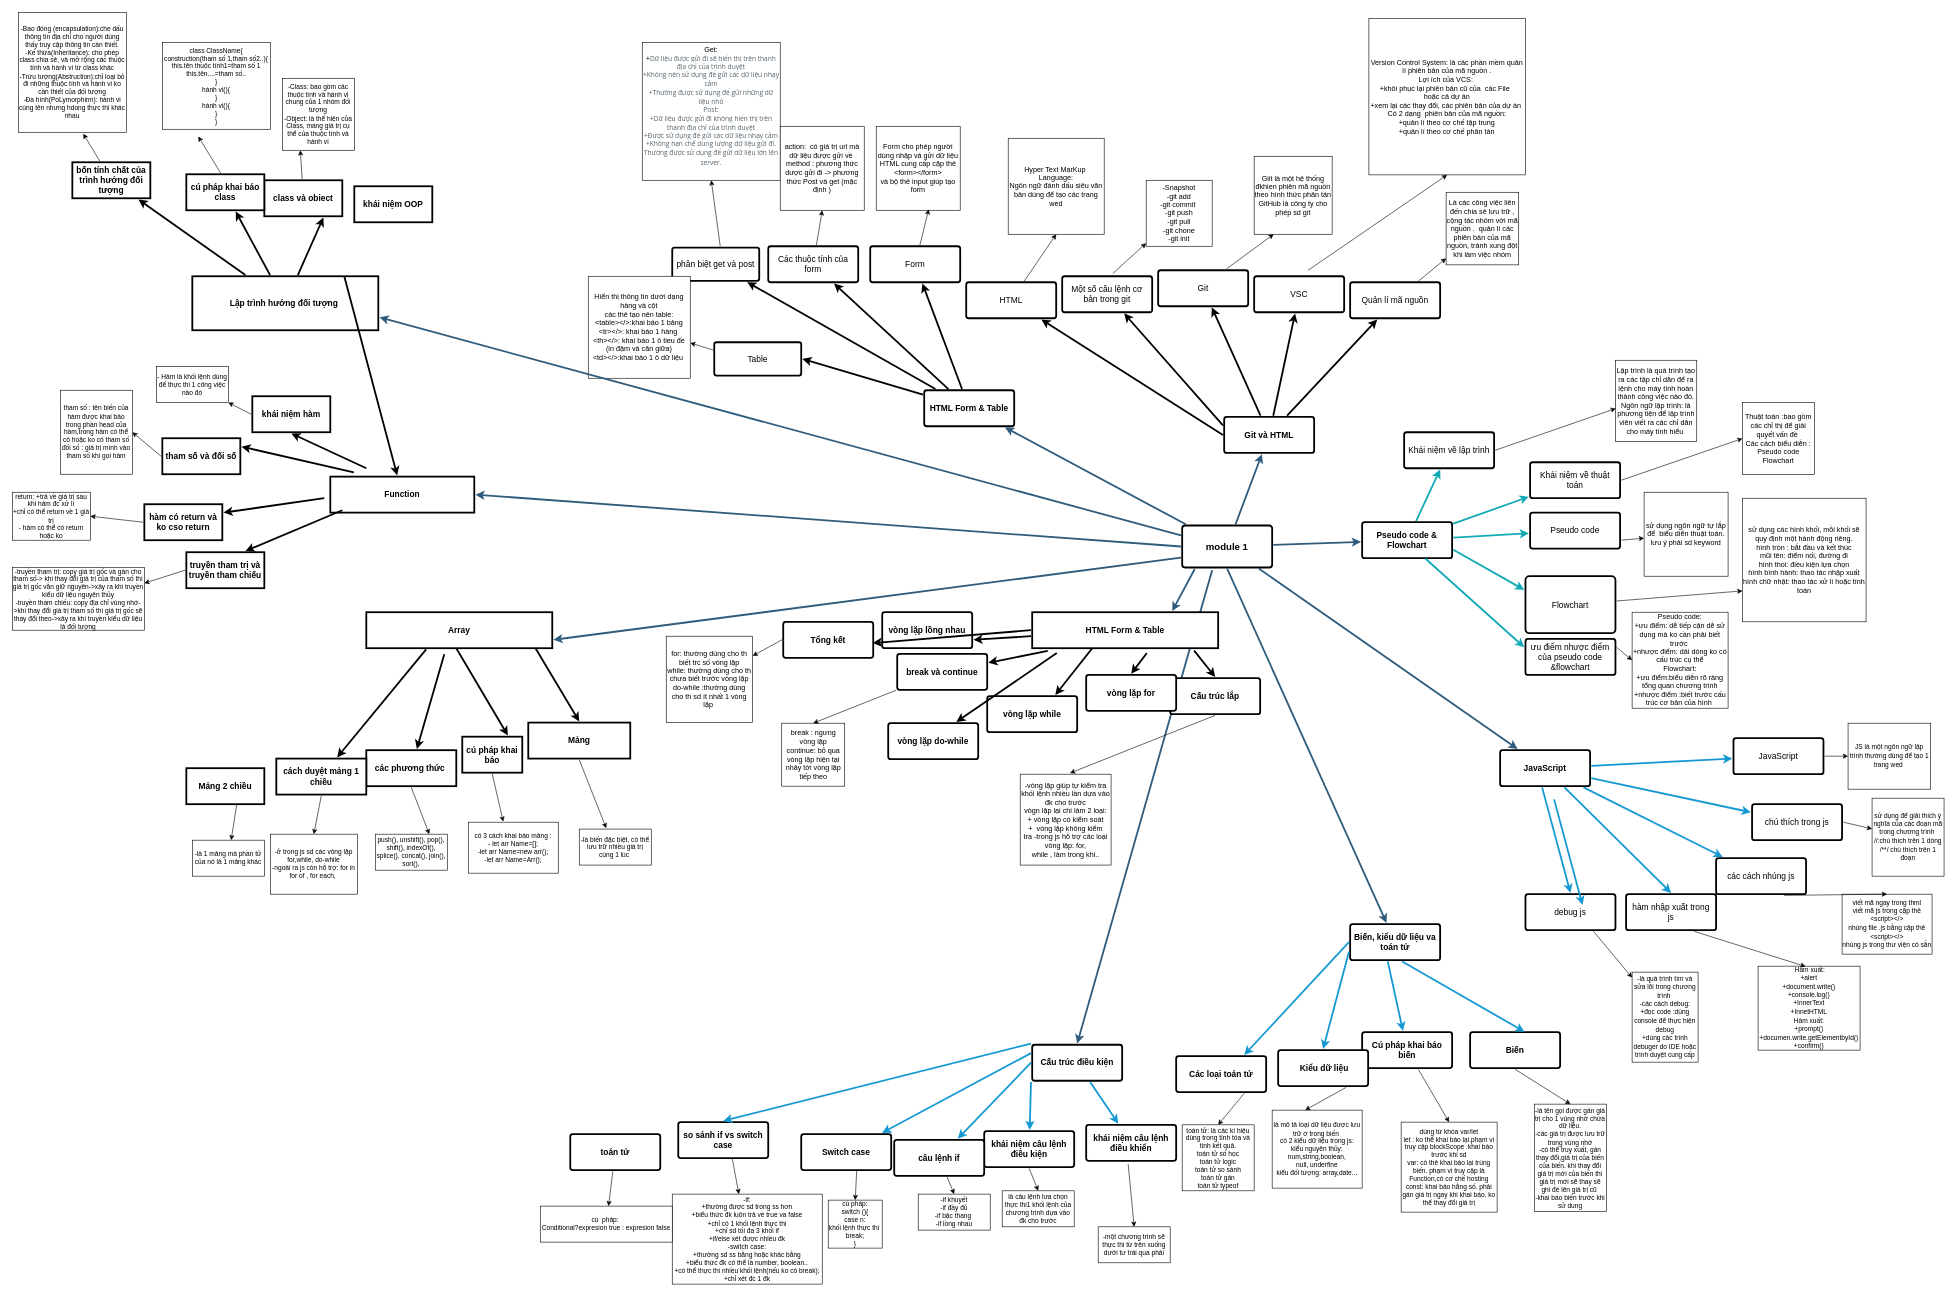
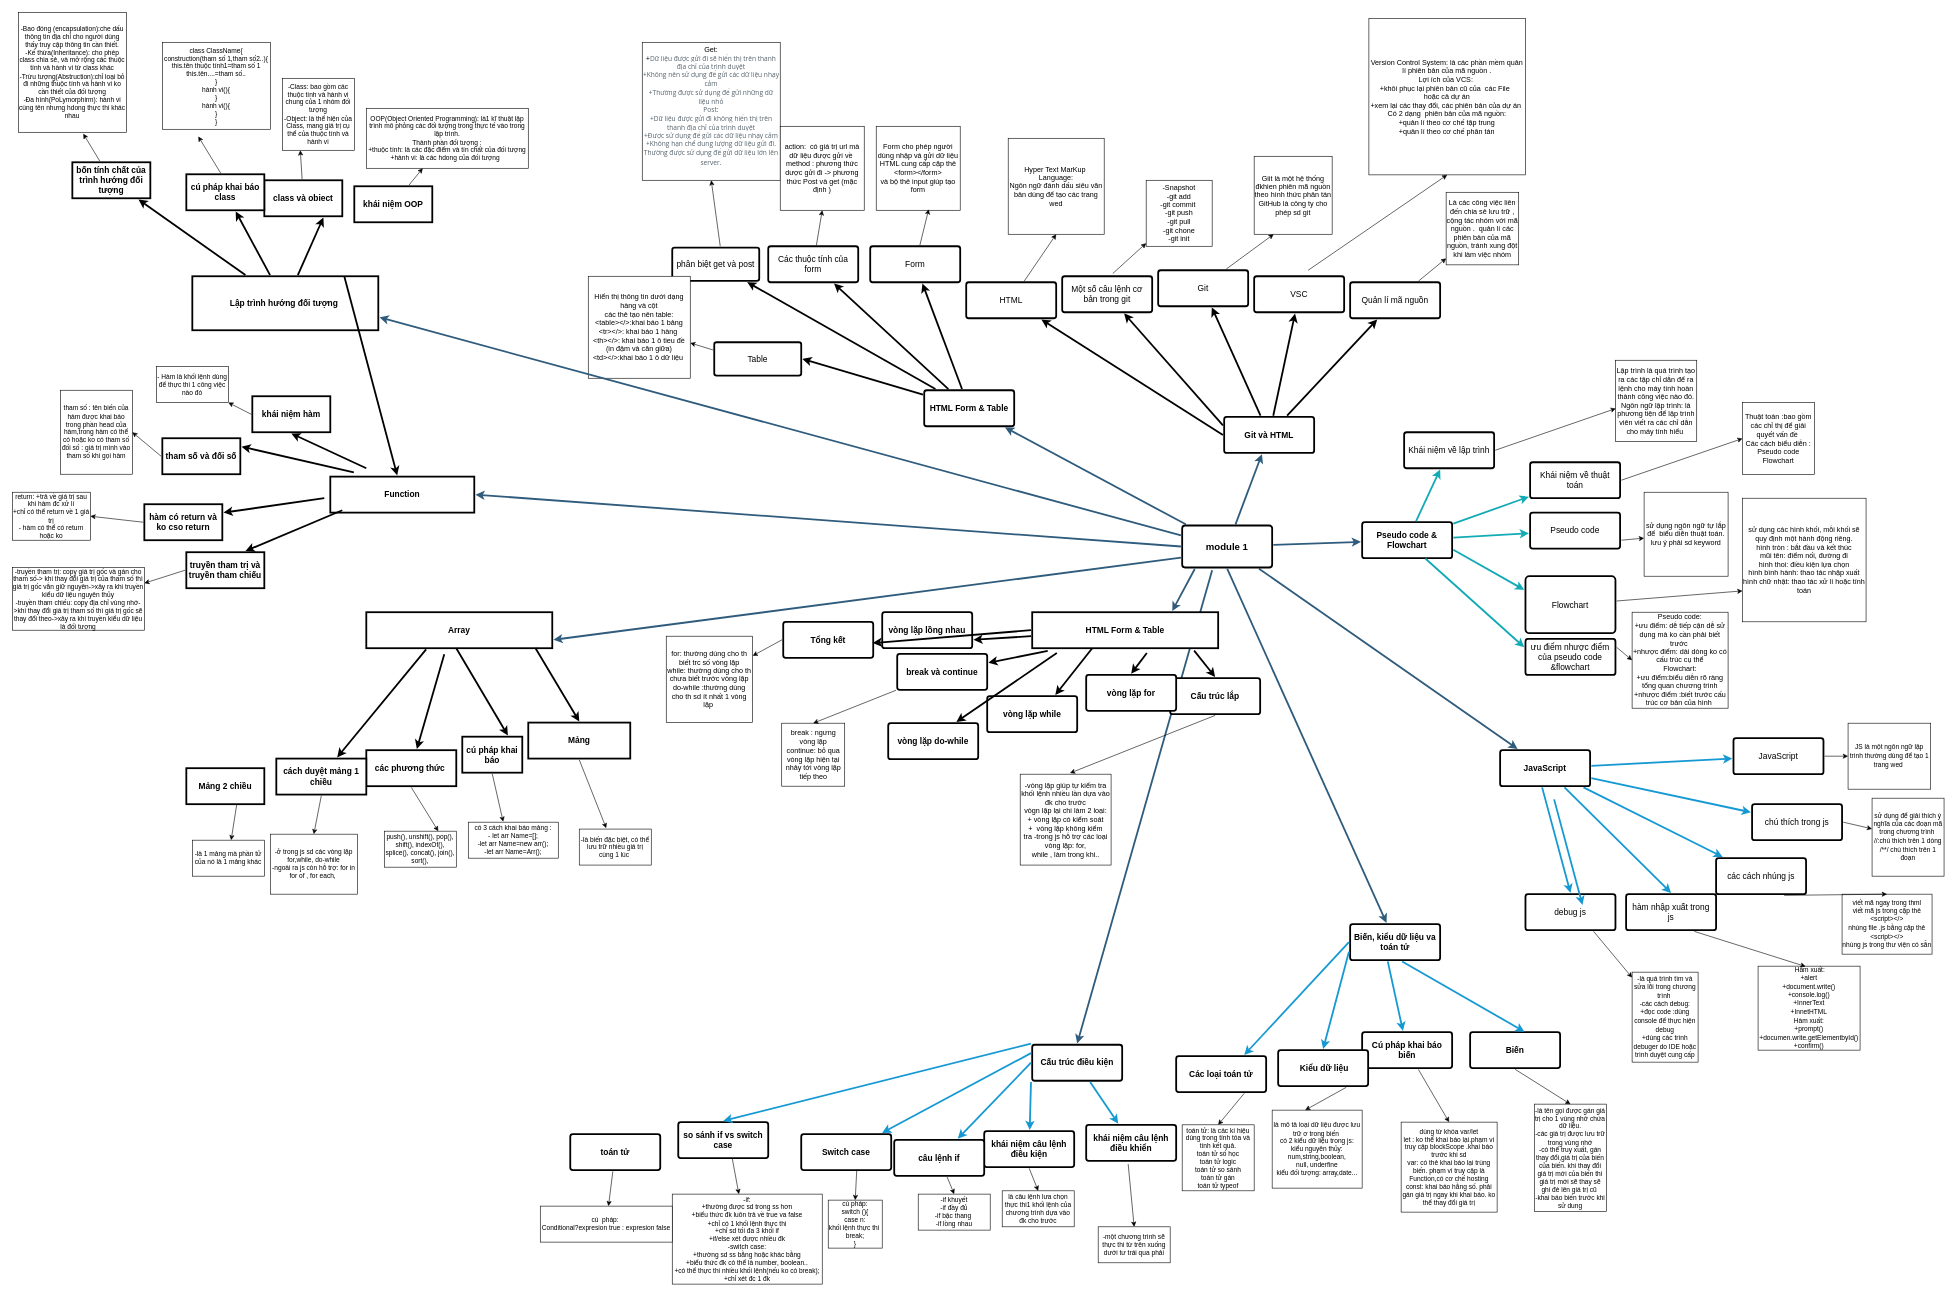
node "OOP(Object Oriented Programming): là1 kĩ thuật lập trình mô phỏng các đối tượng trong thực tế vào trong lập trình. Thành phần đối tượng : +thuộc tính: là các đặc điểm và tín chất của đối tượng +hành vi: là các hdong của đối tượng": added
edge "khái niệm OOP" -> "OOP(Object Oriented Programming): là1 kĩ thuật lập trình mô phỏng các đối tượng trong thực tế vào trong lập trình. Thành phần đối tượng : +thuộc tính: là các đặc điểm và tín chất của đối tượng +hành vi: là các hdong của đối tượng": added
node "có 3 cách khai báo mảng : - let arr Name=[]; -let arr Name=new arr(); -let arr Name=Arr();": size 90x51 -> 90x36
node "push(), unshift(), pop(), shift(), indexOf(), splice(), concat(), join(), sort(),": moved (411, 852) -> (420, 849)
